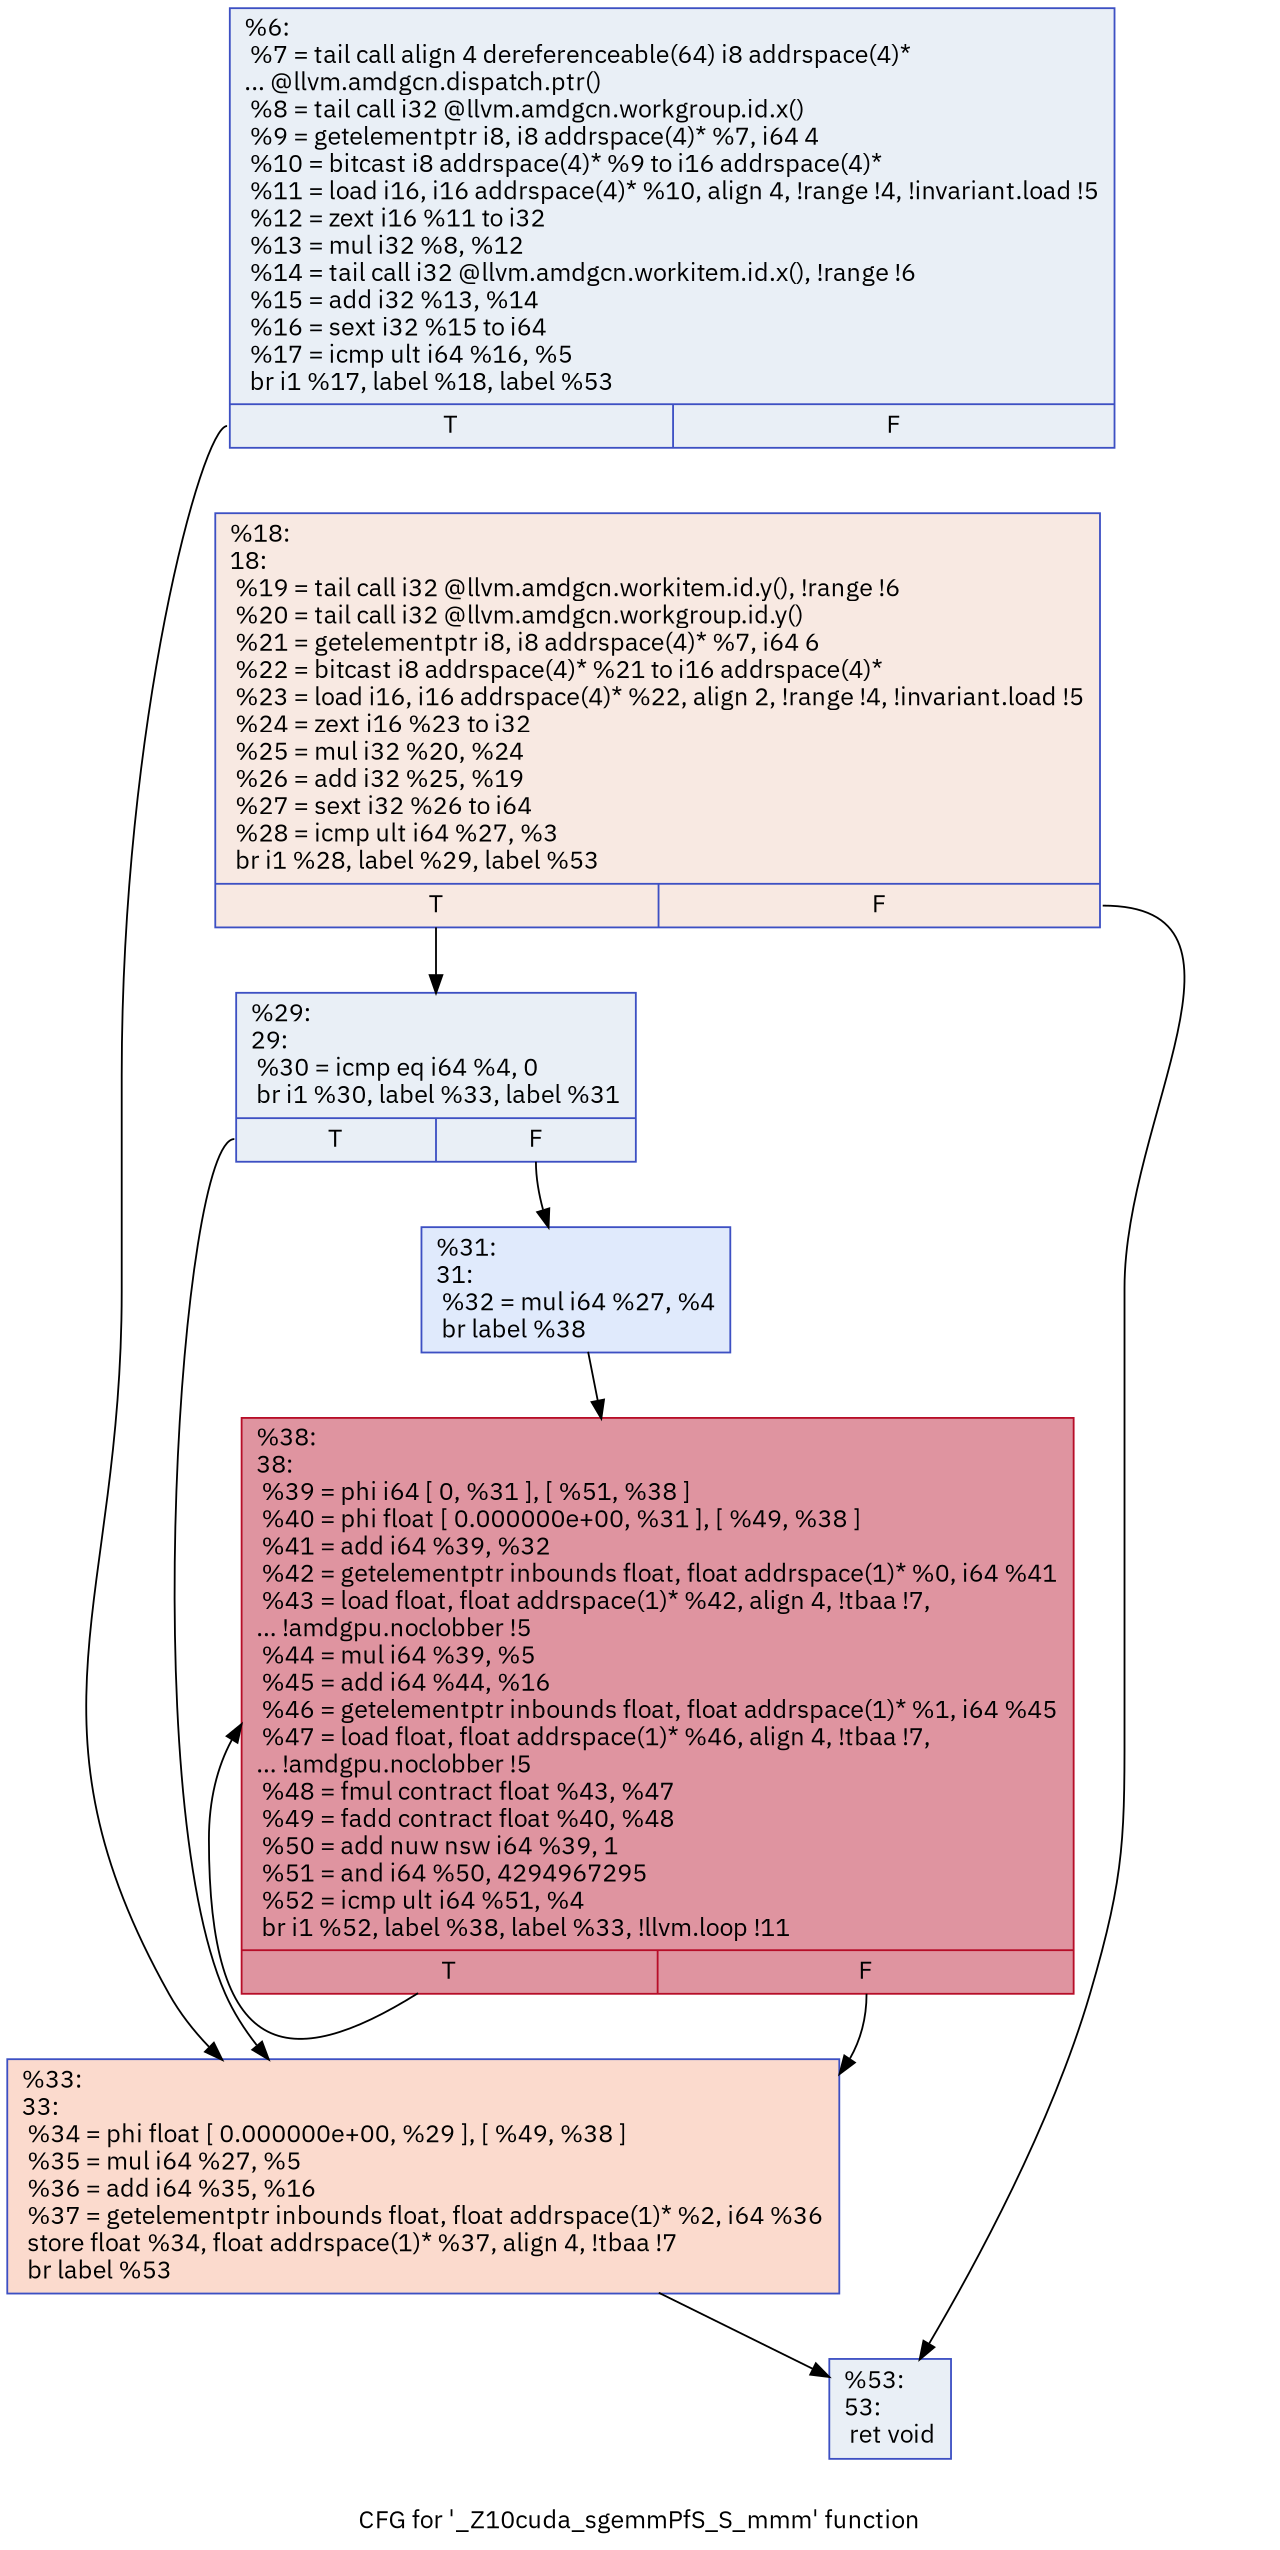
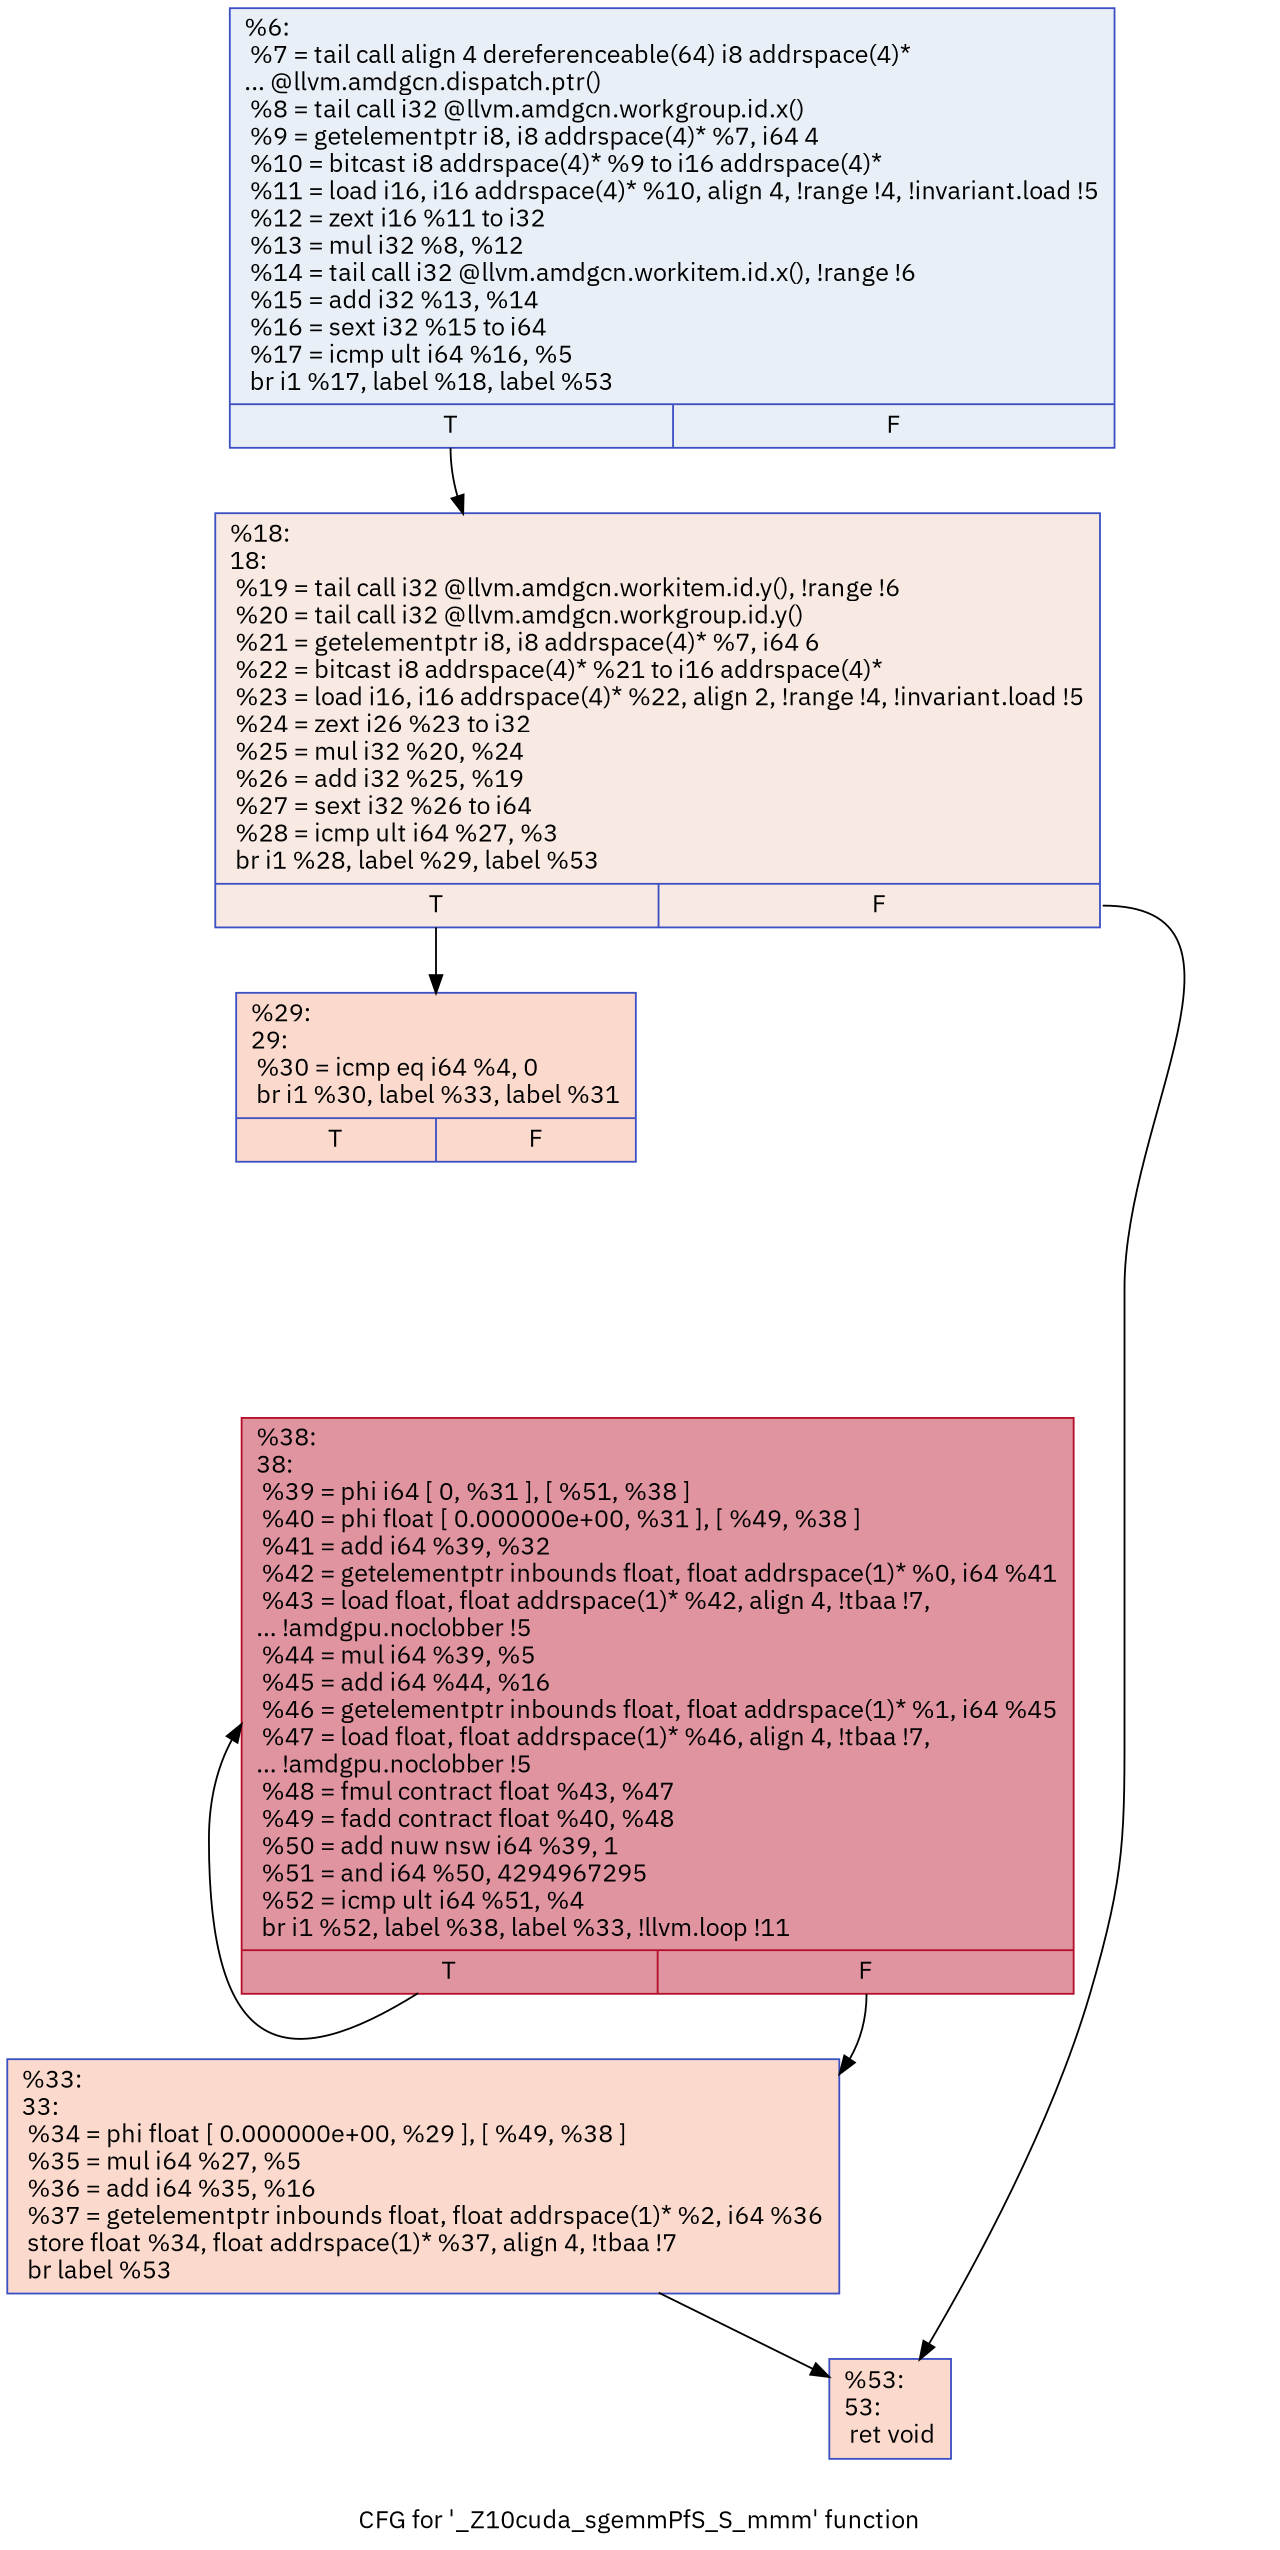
node "%18:": text "%24 = zext i16 %23 to i32" -> "%24 = zext i26 %23 to i32"
node "%29:": fillcolor #cedaeb70 -> #f7ac8e70
edge "%6:" -> "%33:": now "%6:" -> "%18:"
node "%31:": removed
edge "%29:" -> "%33:": removed
node "%53:": fillcolor #cedaeb70 -> #f7ac8e70
